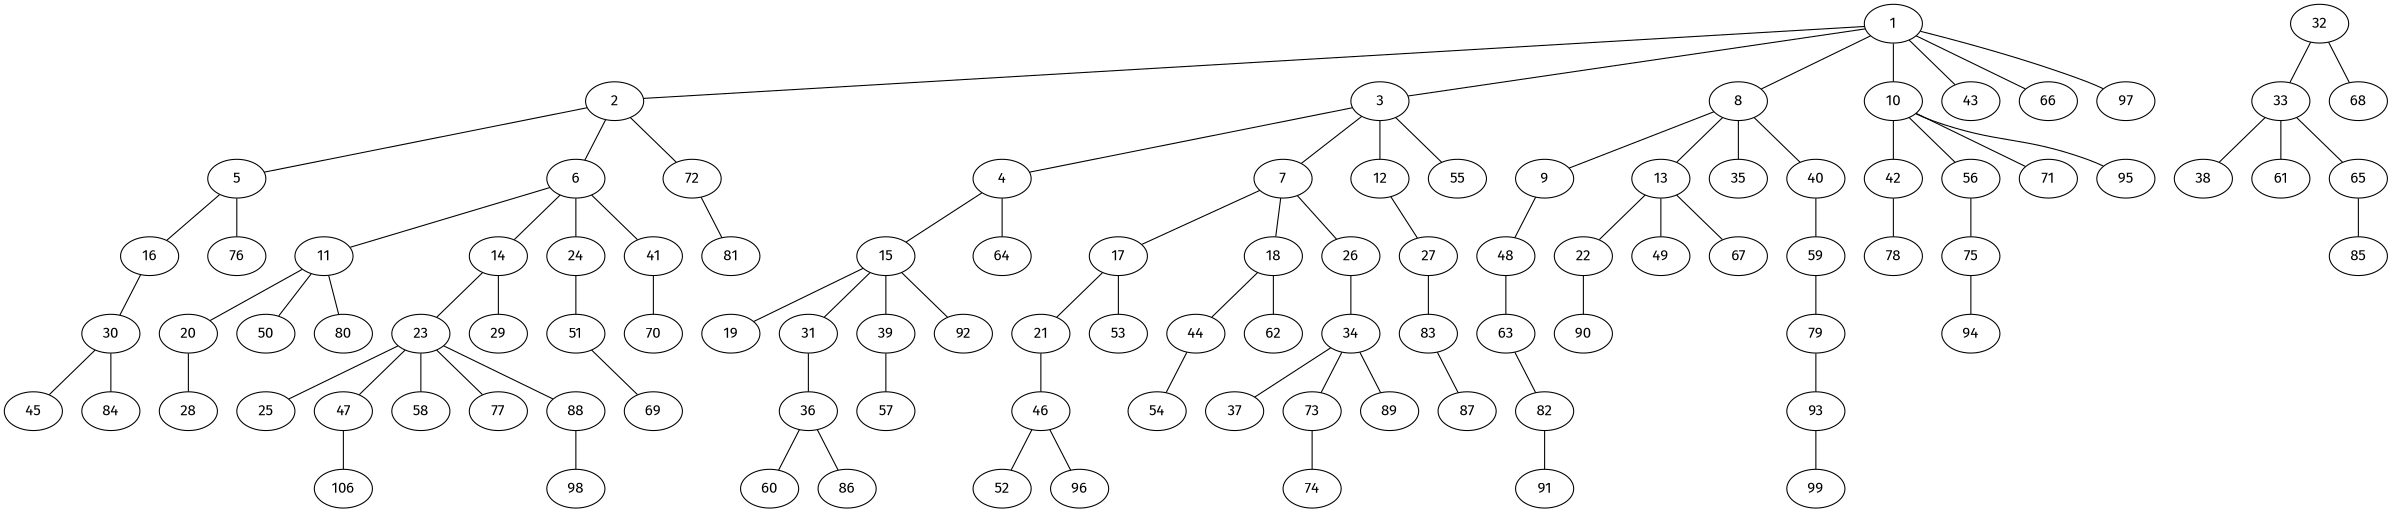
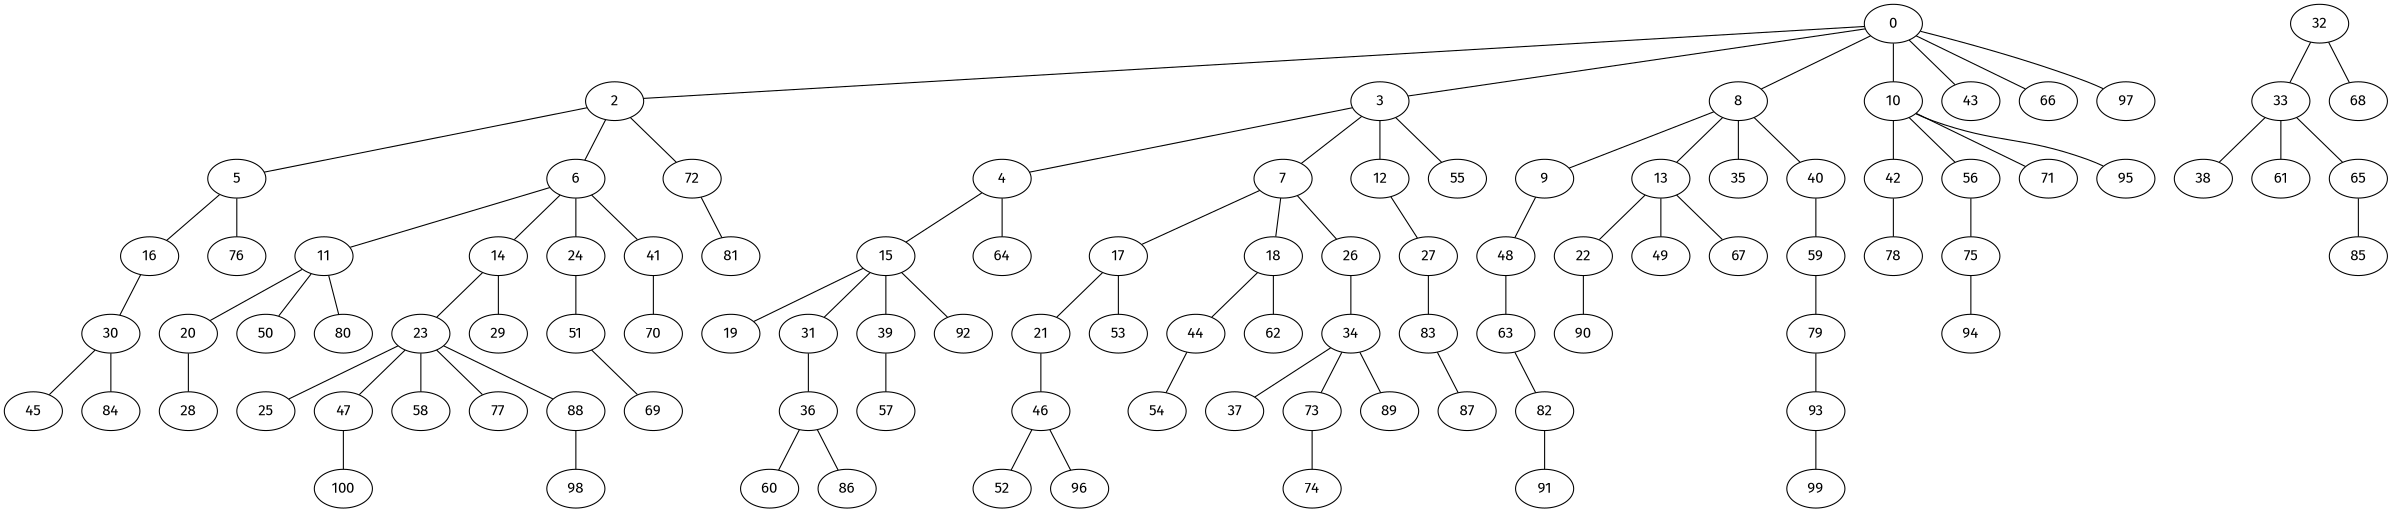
node "1": label "1" -> "0"
node "106": label "106" -> "100"
